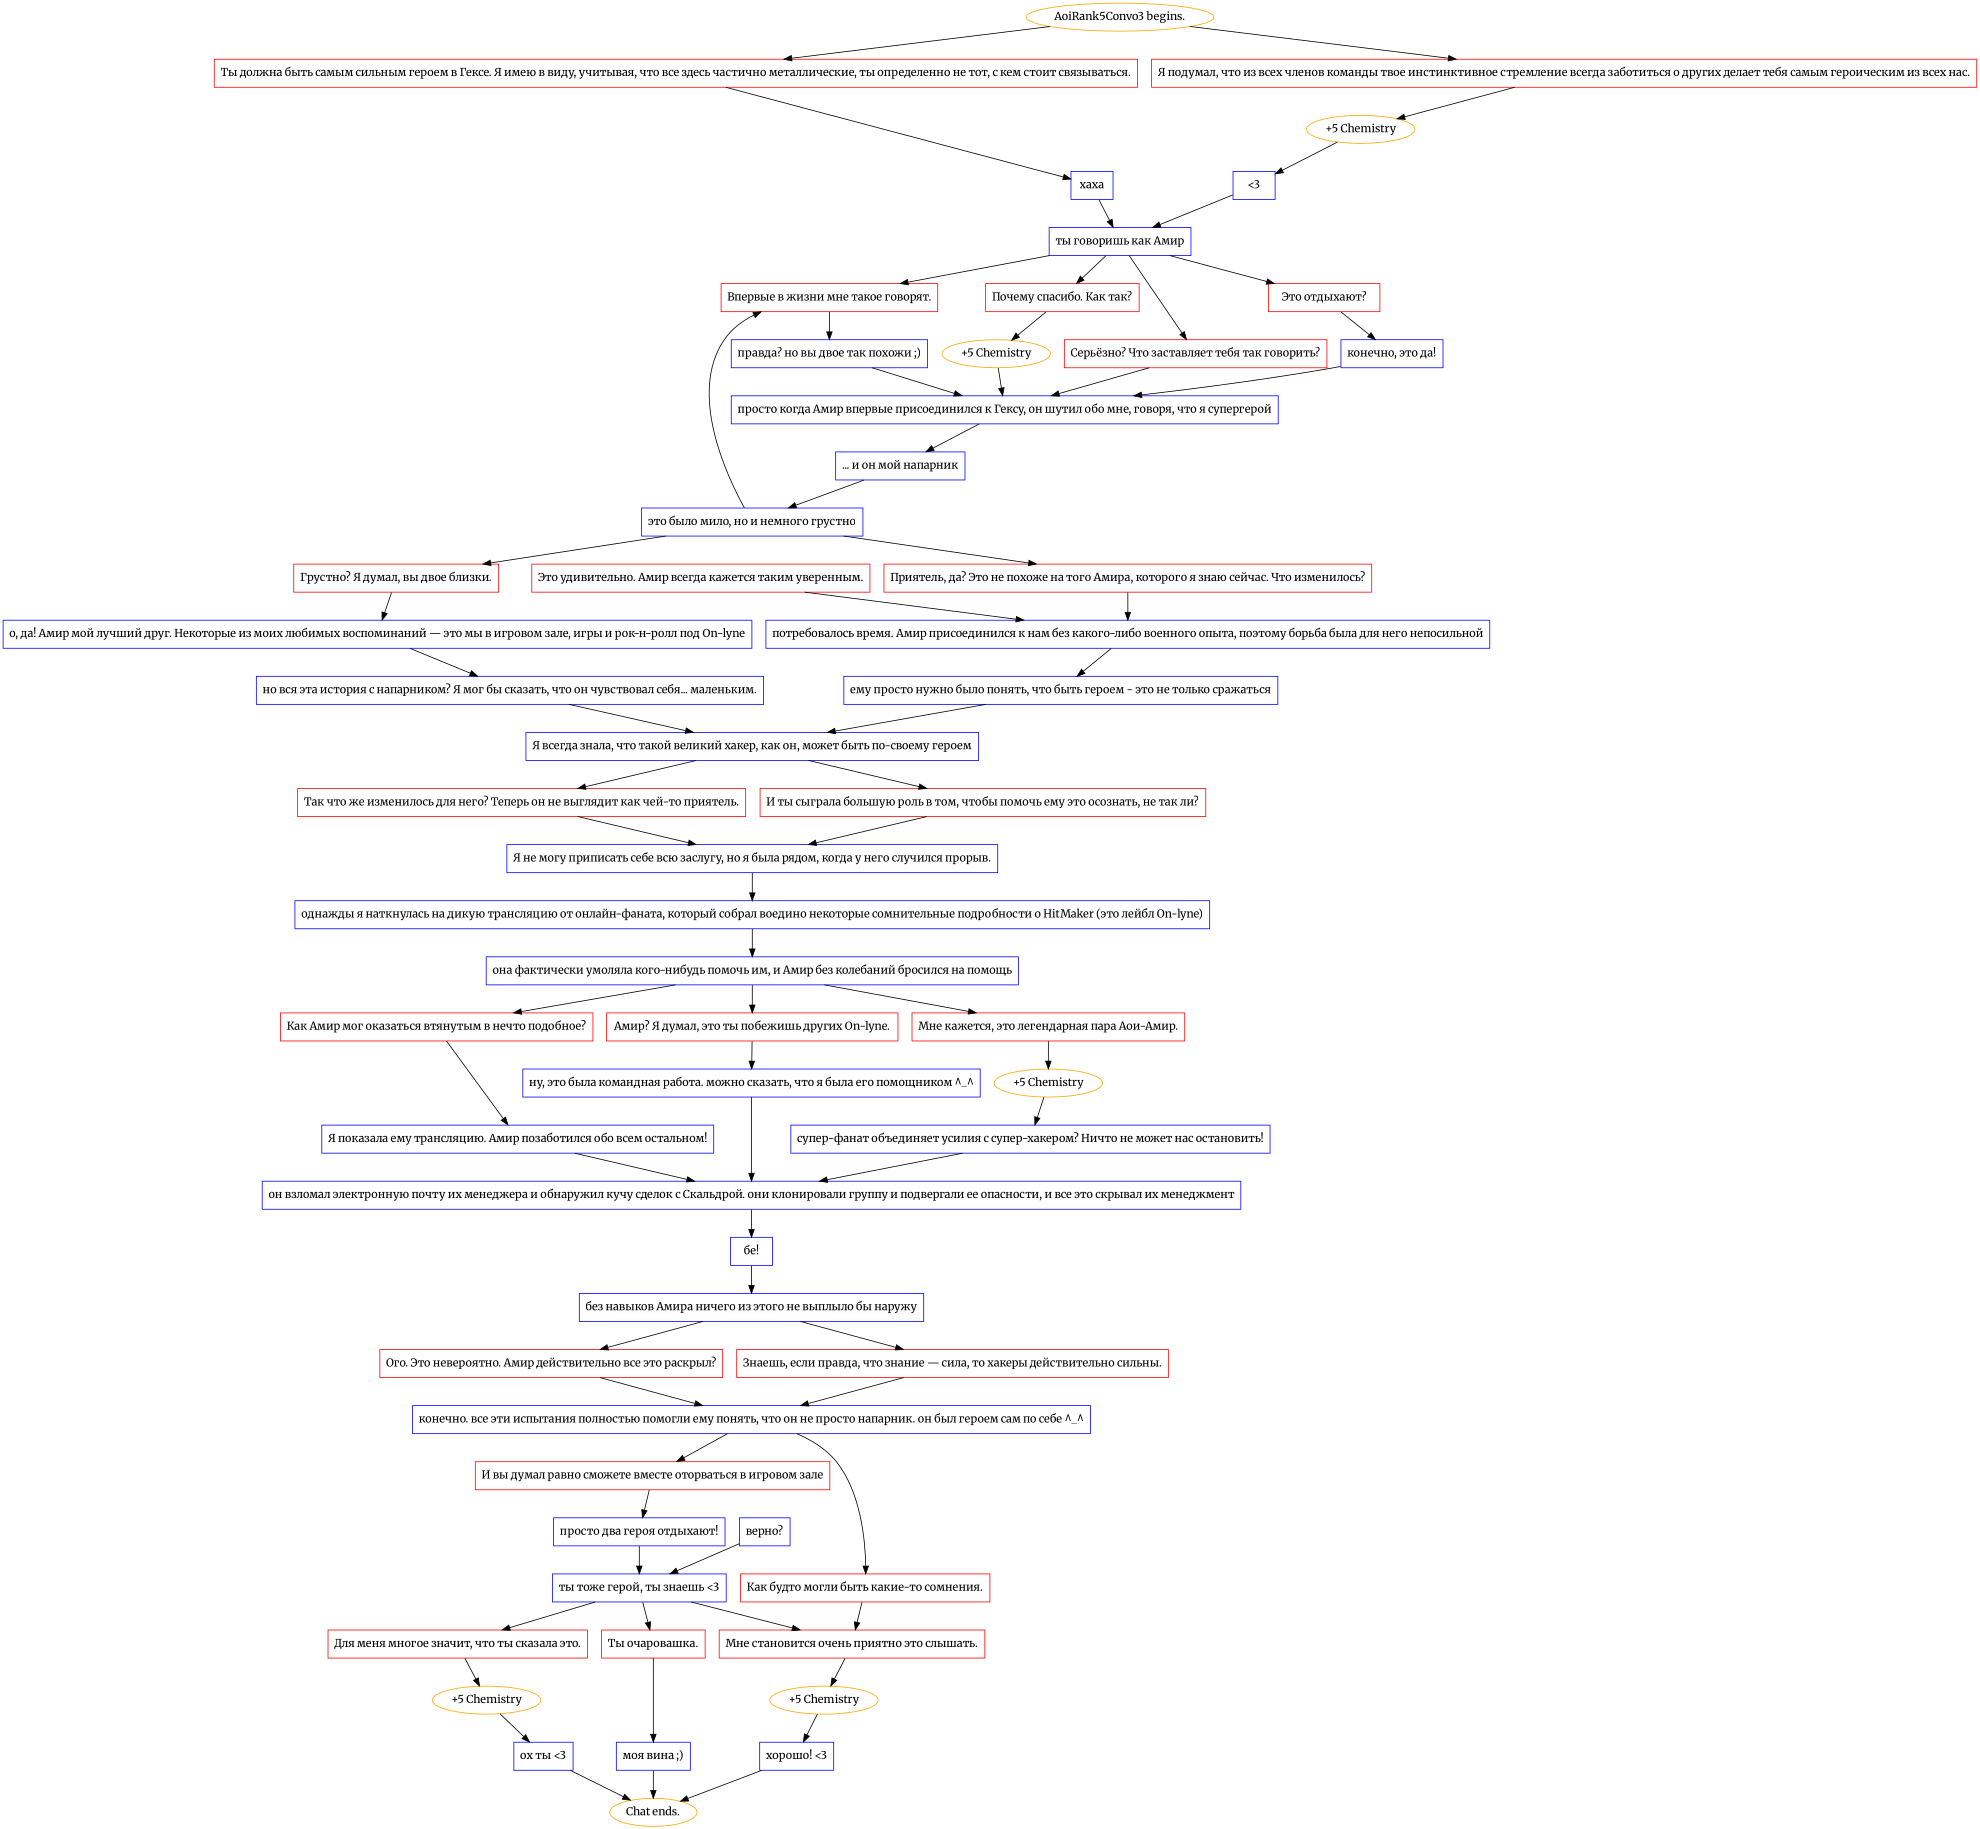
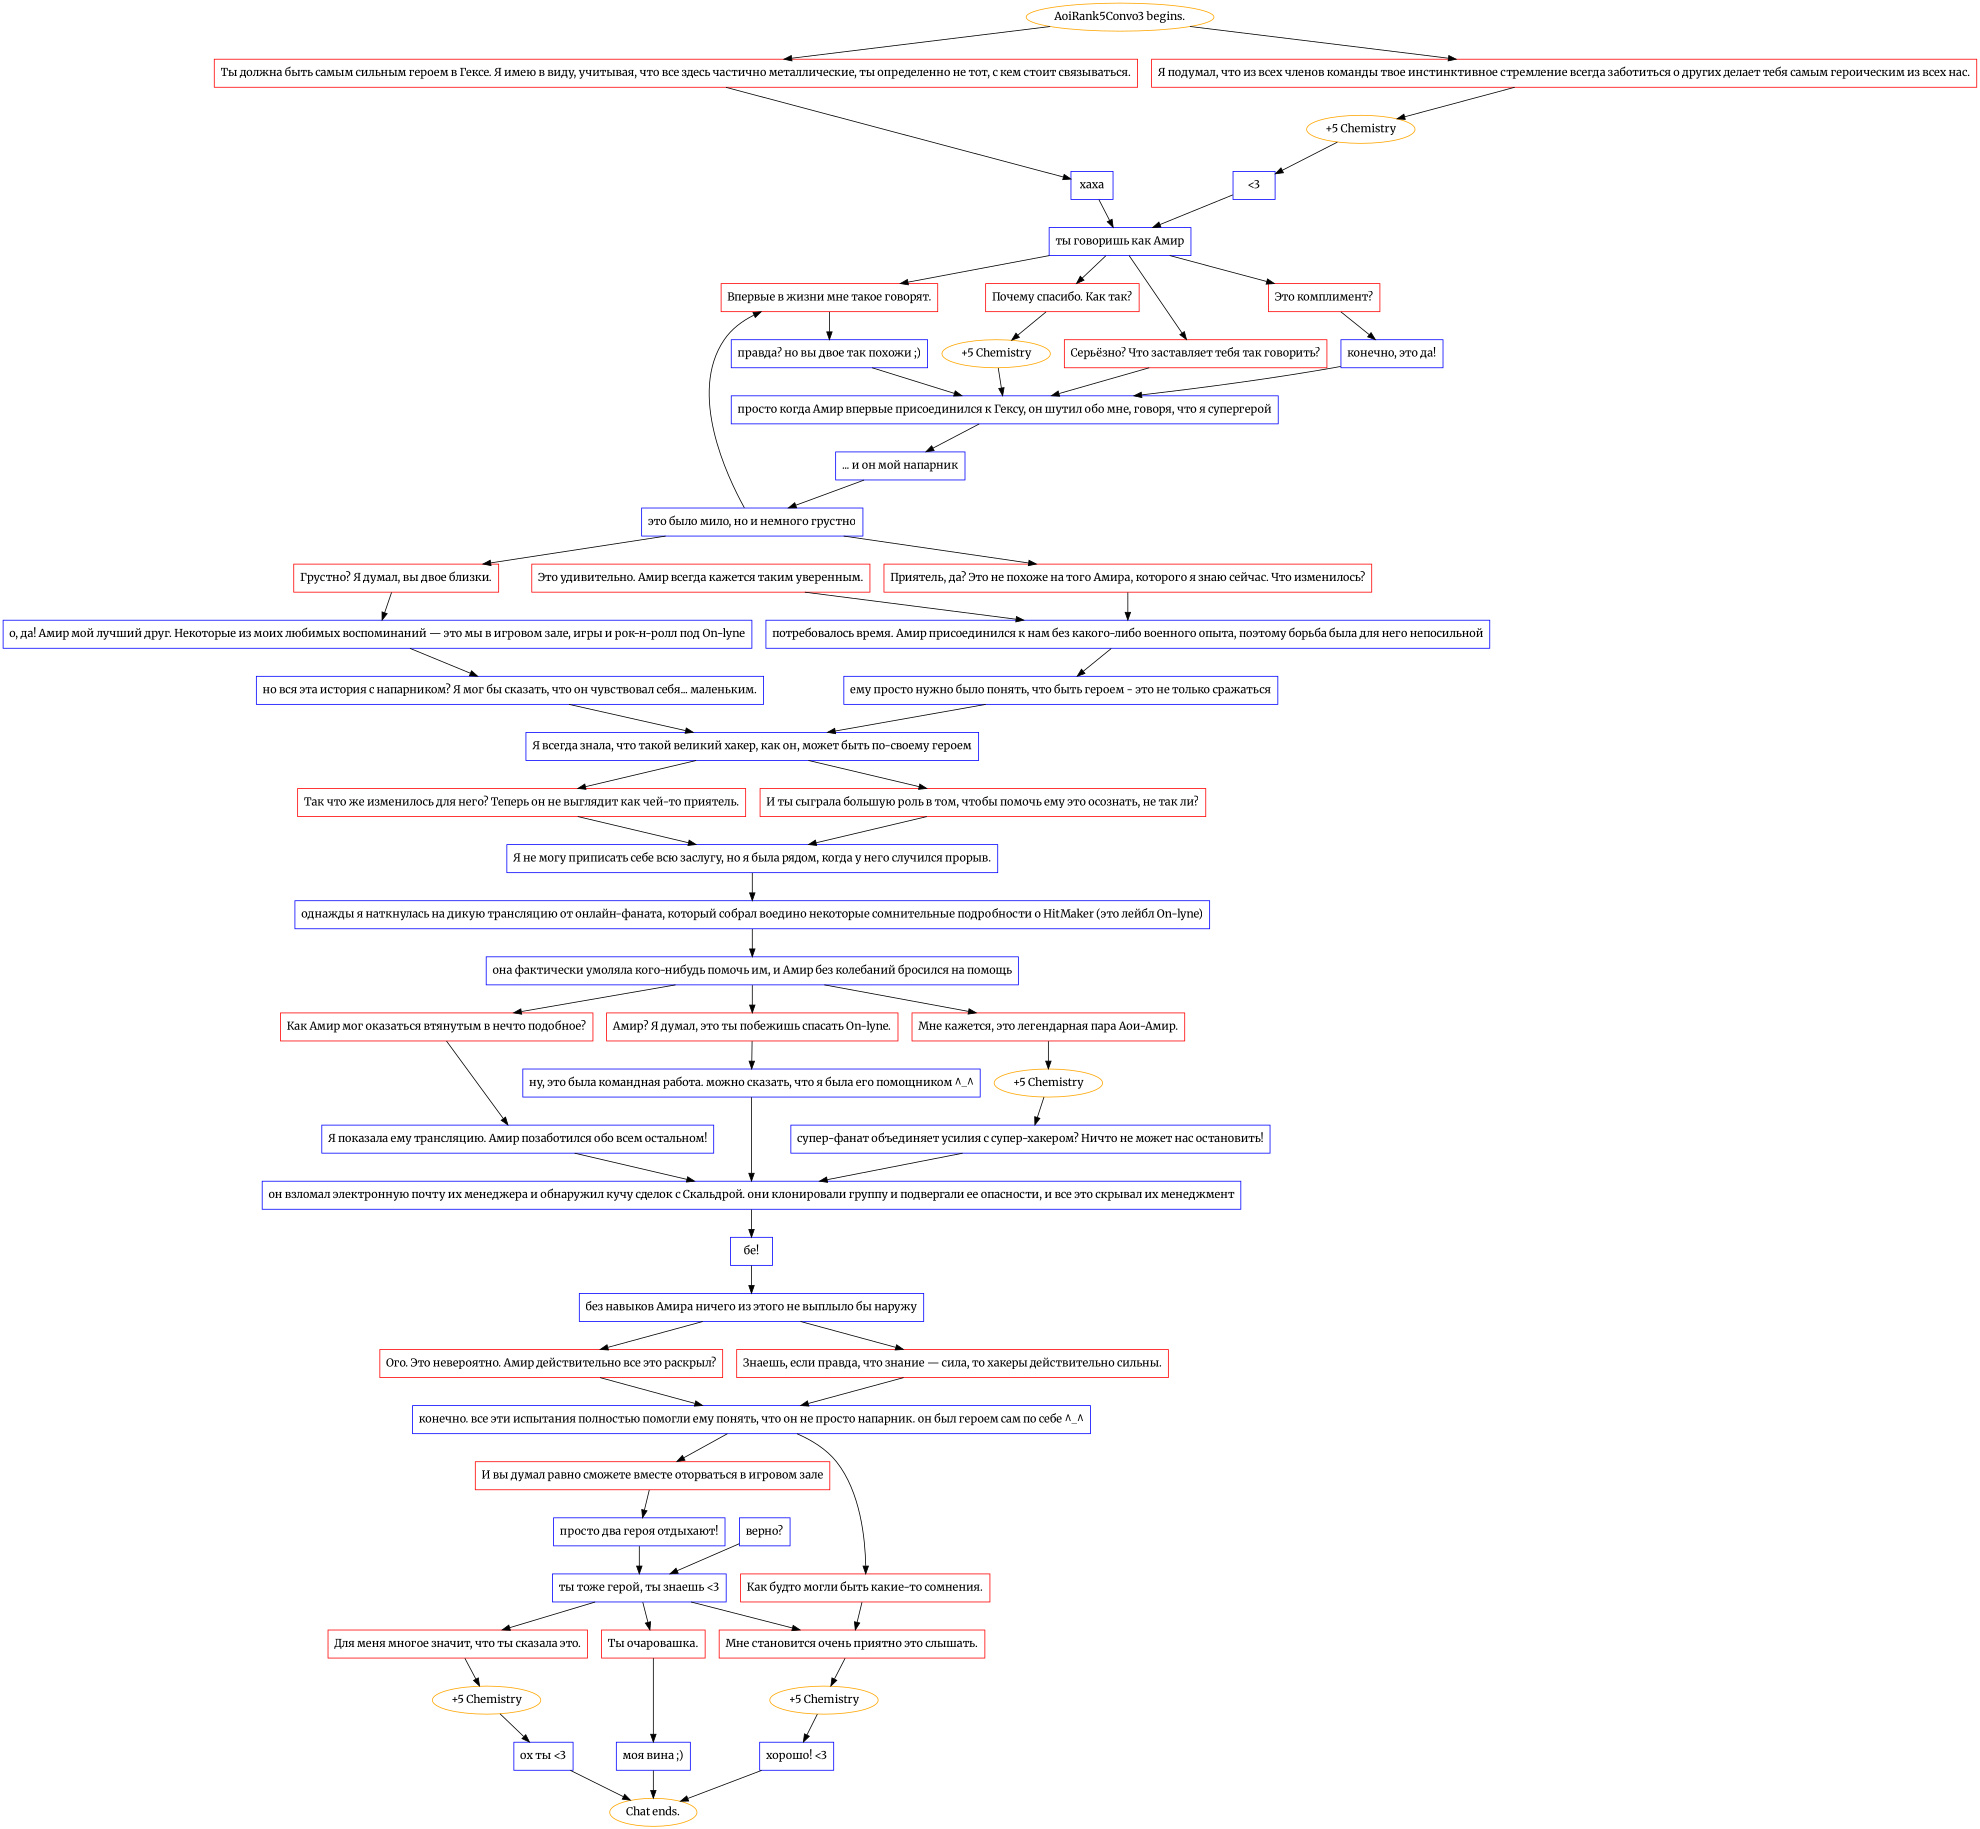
node "Это отдыхают?": label "Это отдыхают?" -> "Это комплимент?"
node "Амир? Я думал, это ты побежишь других On-lyne.": label "Амир? Я думал, это ты побежишь других On-lyne." -> "Амир? Я думал, это ты побежишь спасать On-lyne."
